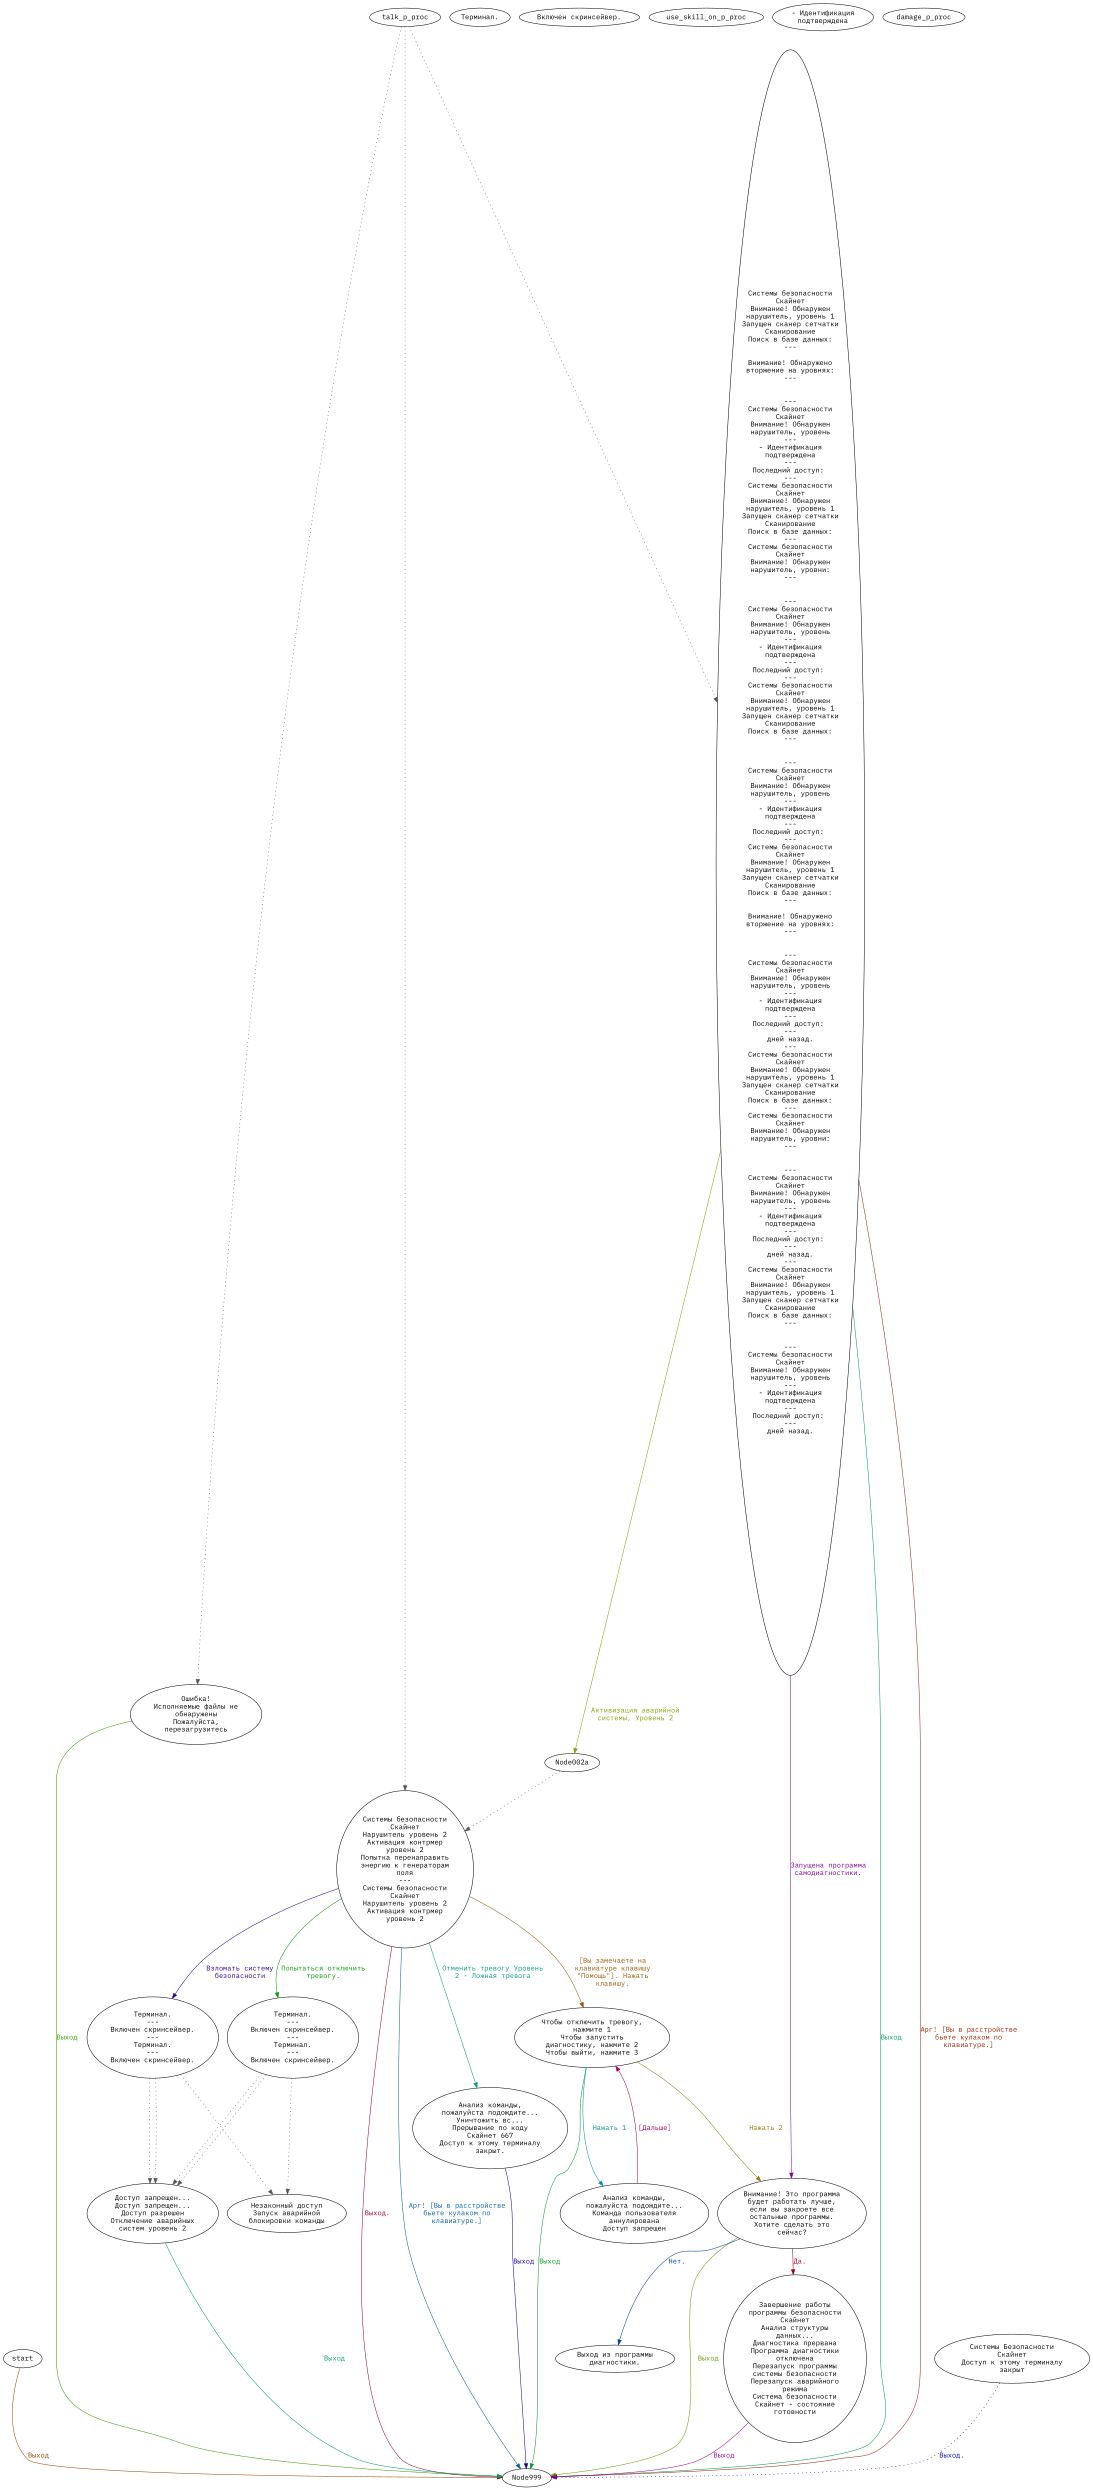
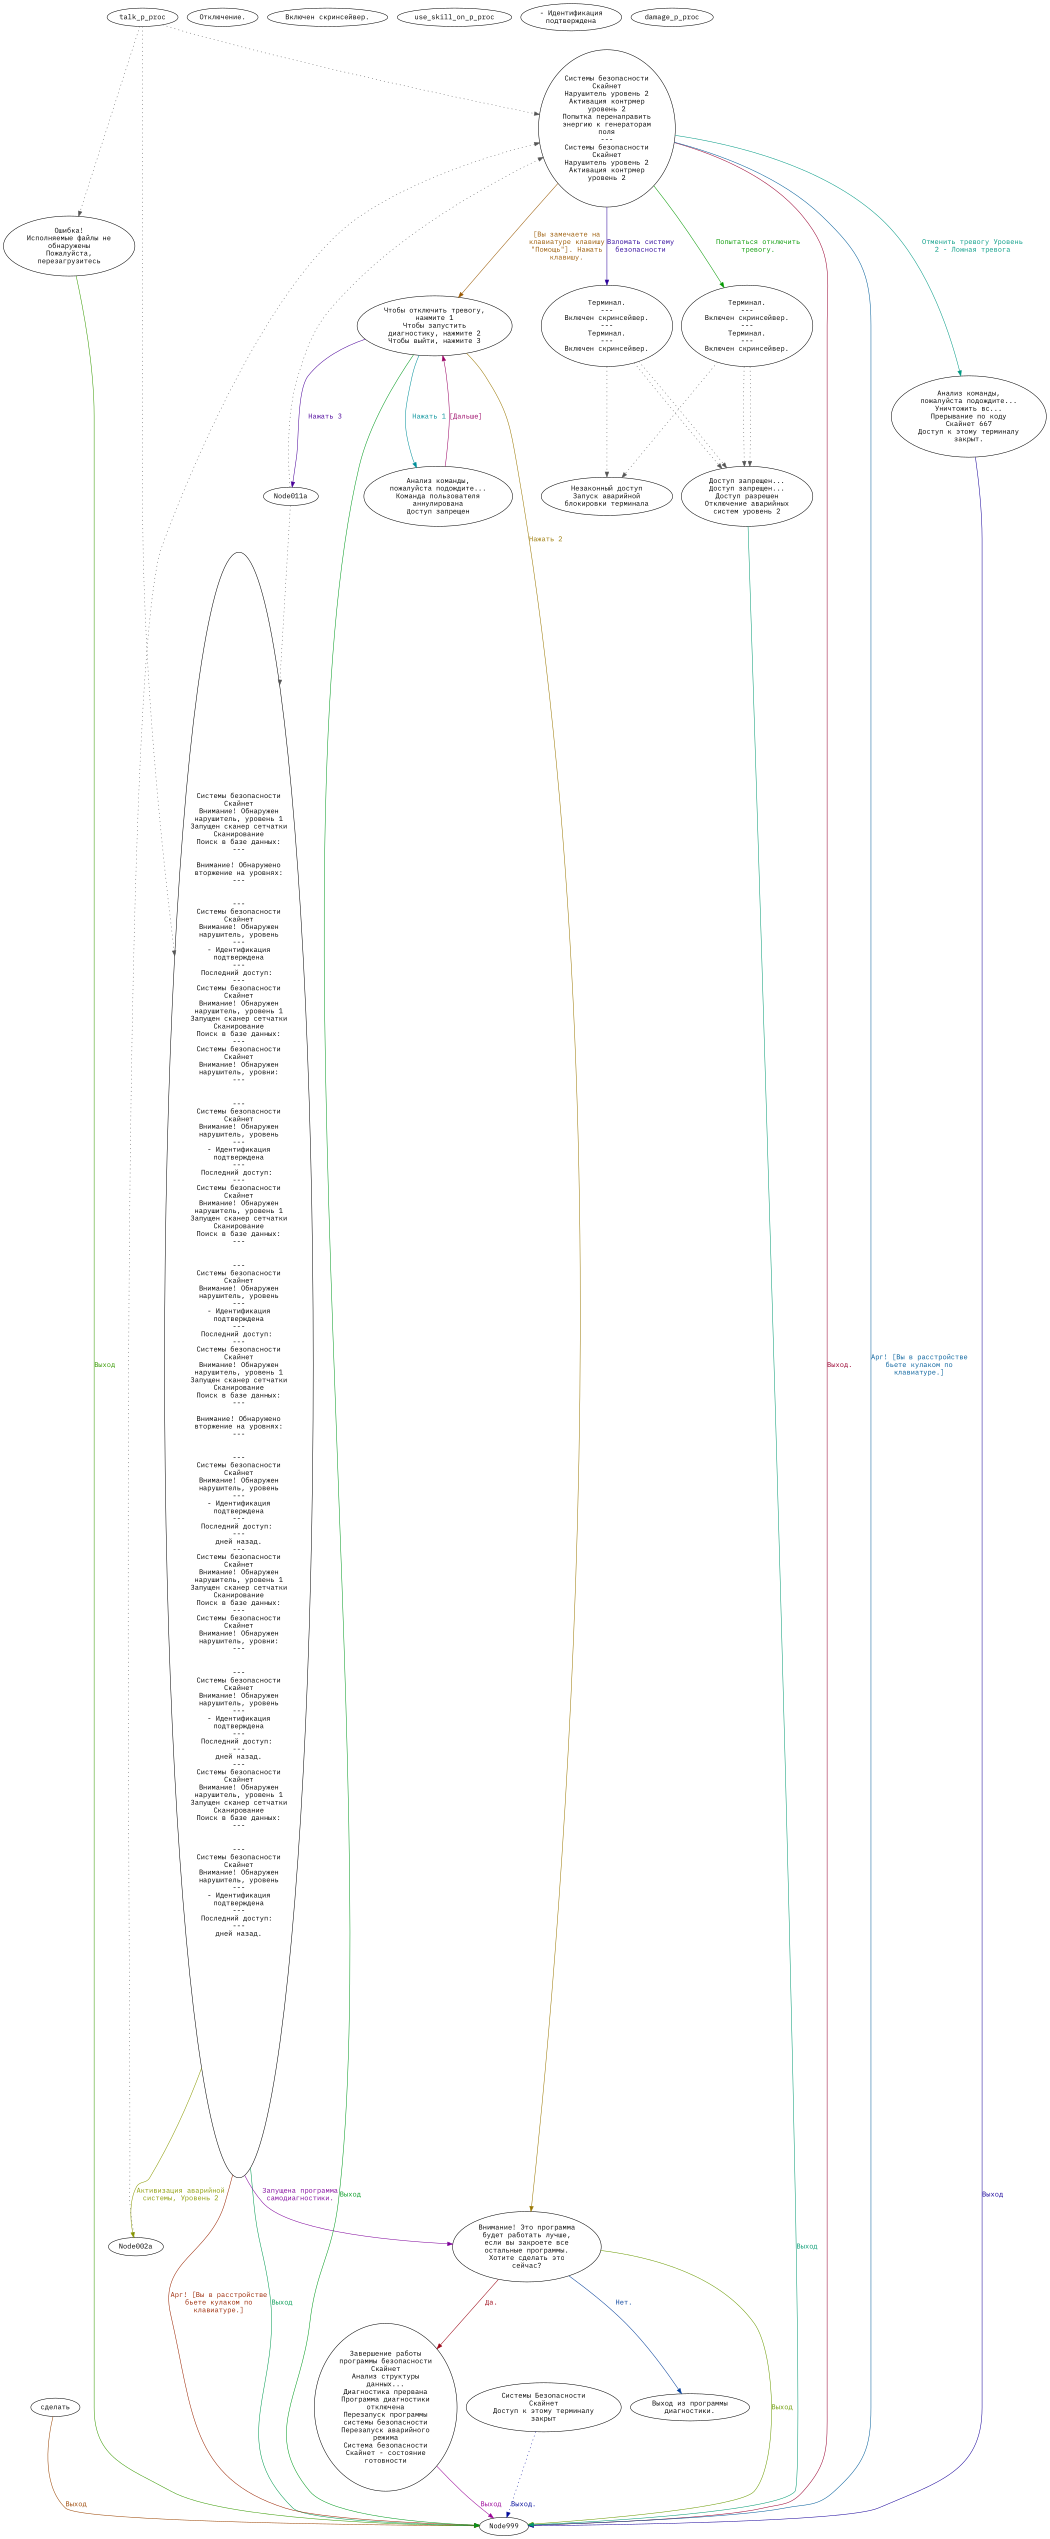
node "Терминал.": label "Терминал." -> "Отключение."
node "Node011a": added
node "Незаконный доступ Запуск аварийной блокировки команды": label "Незаконный доступ Запуск аварийной блокировки команды" -> "Незаконный доступ Запуск аварийной блокировки терминала"
node "start": label "start" -> "сделать"
